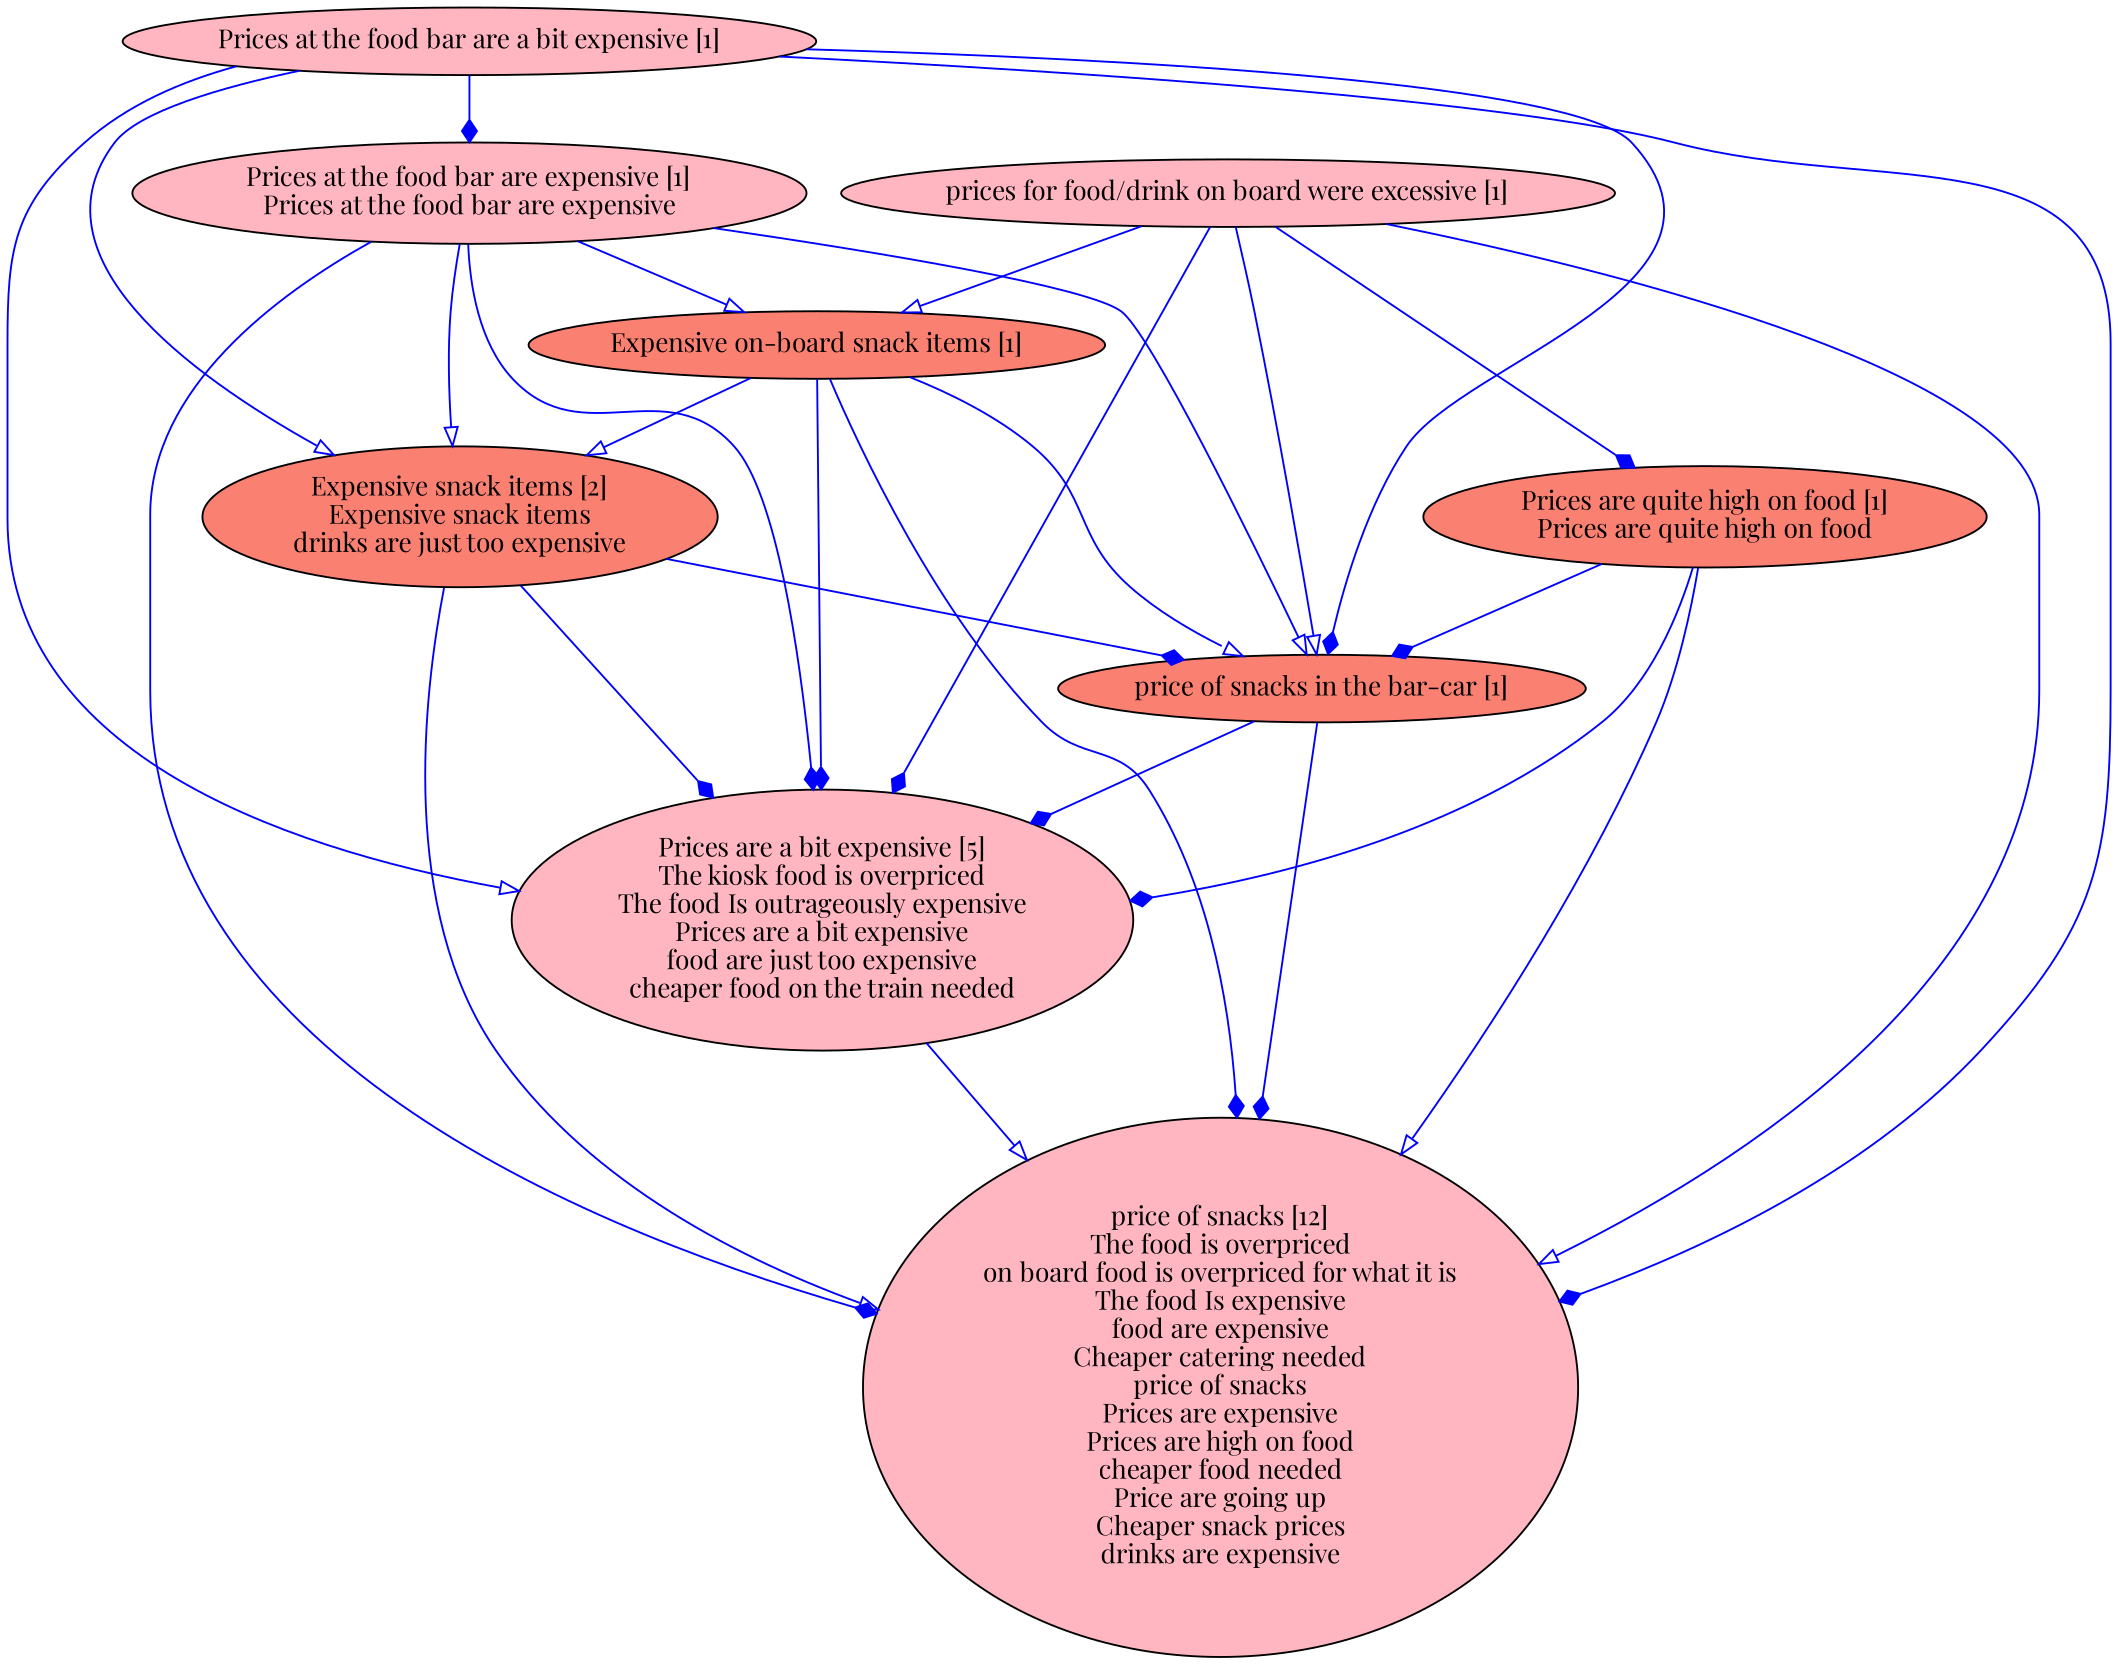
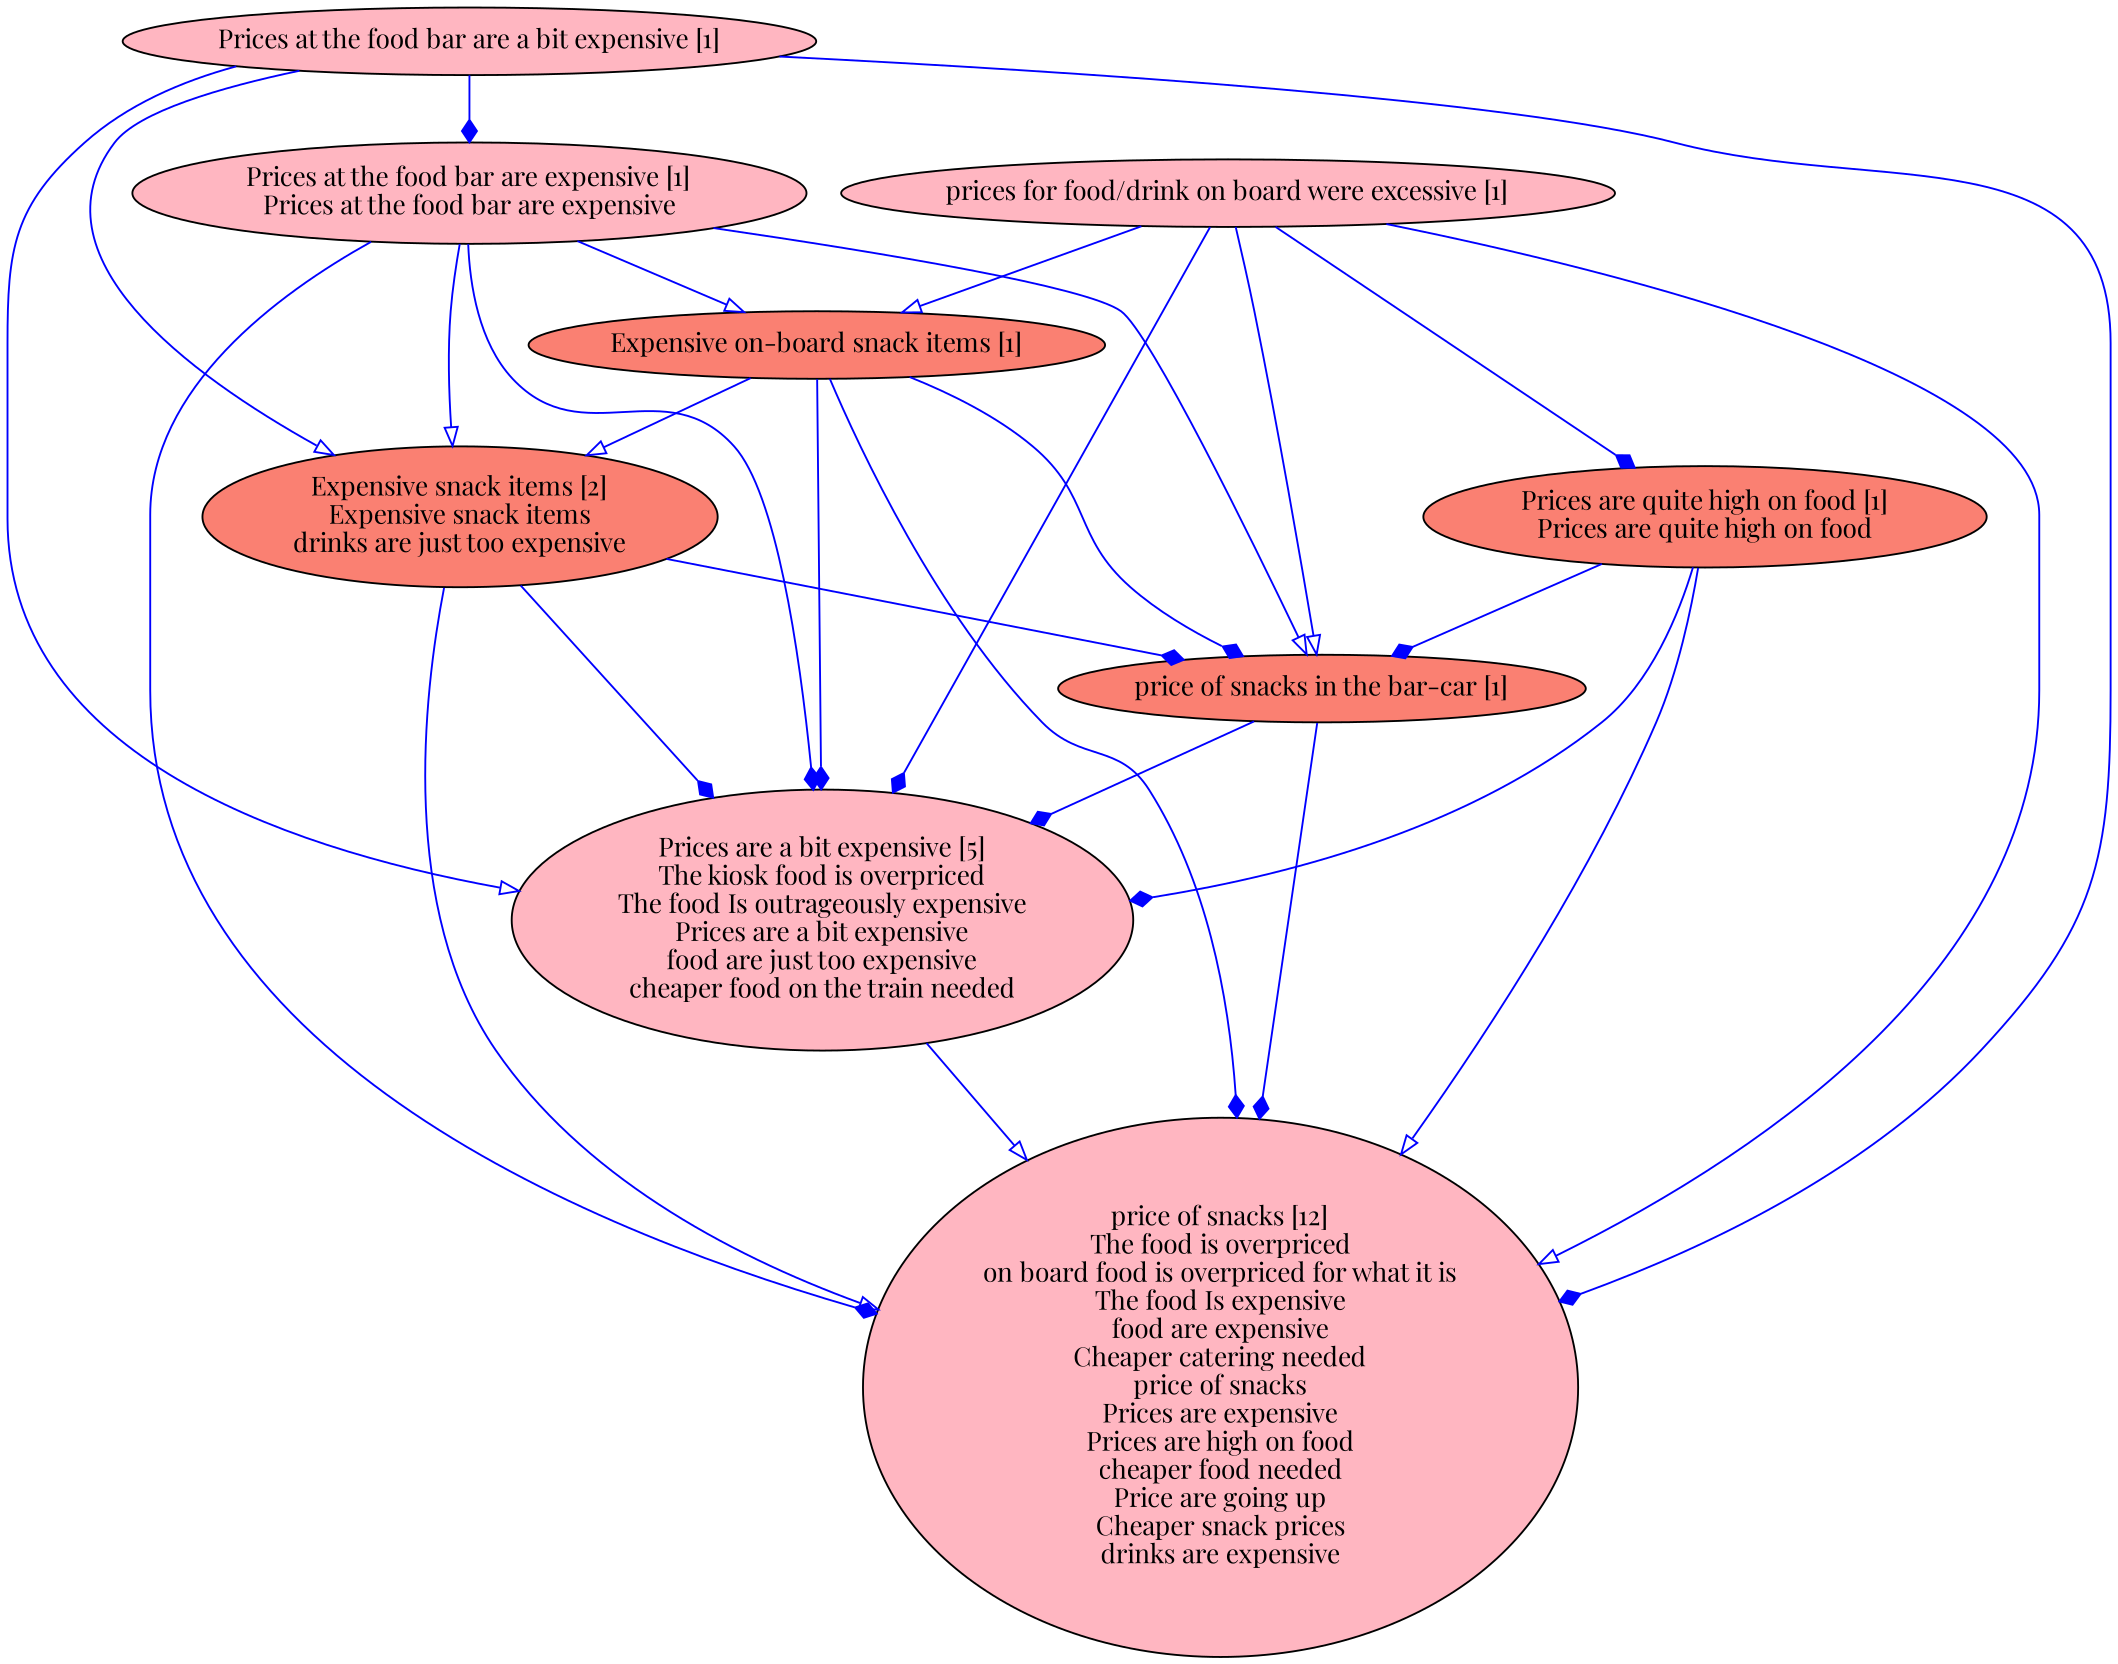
edge "Prices at the food bar are a bit expensive [1]" -> "price of snacks in the bar-car [1]": removed
edge "Expensive on-board snack items [1]" -> "price of snacks in the bar-car [1]": arrowhead onormal -> diamond
